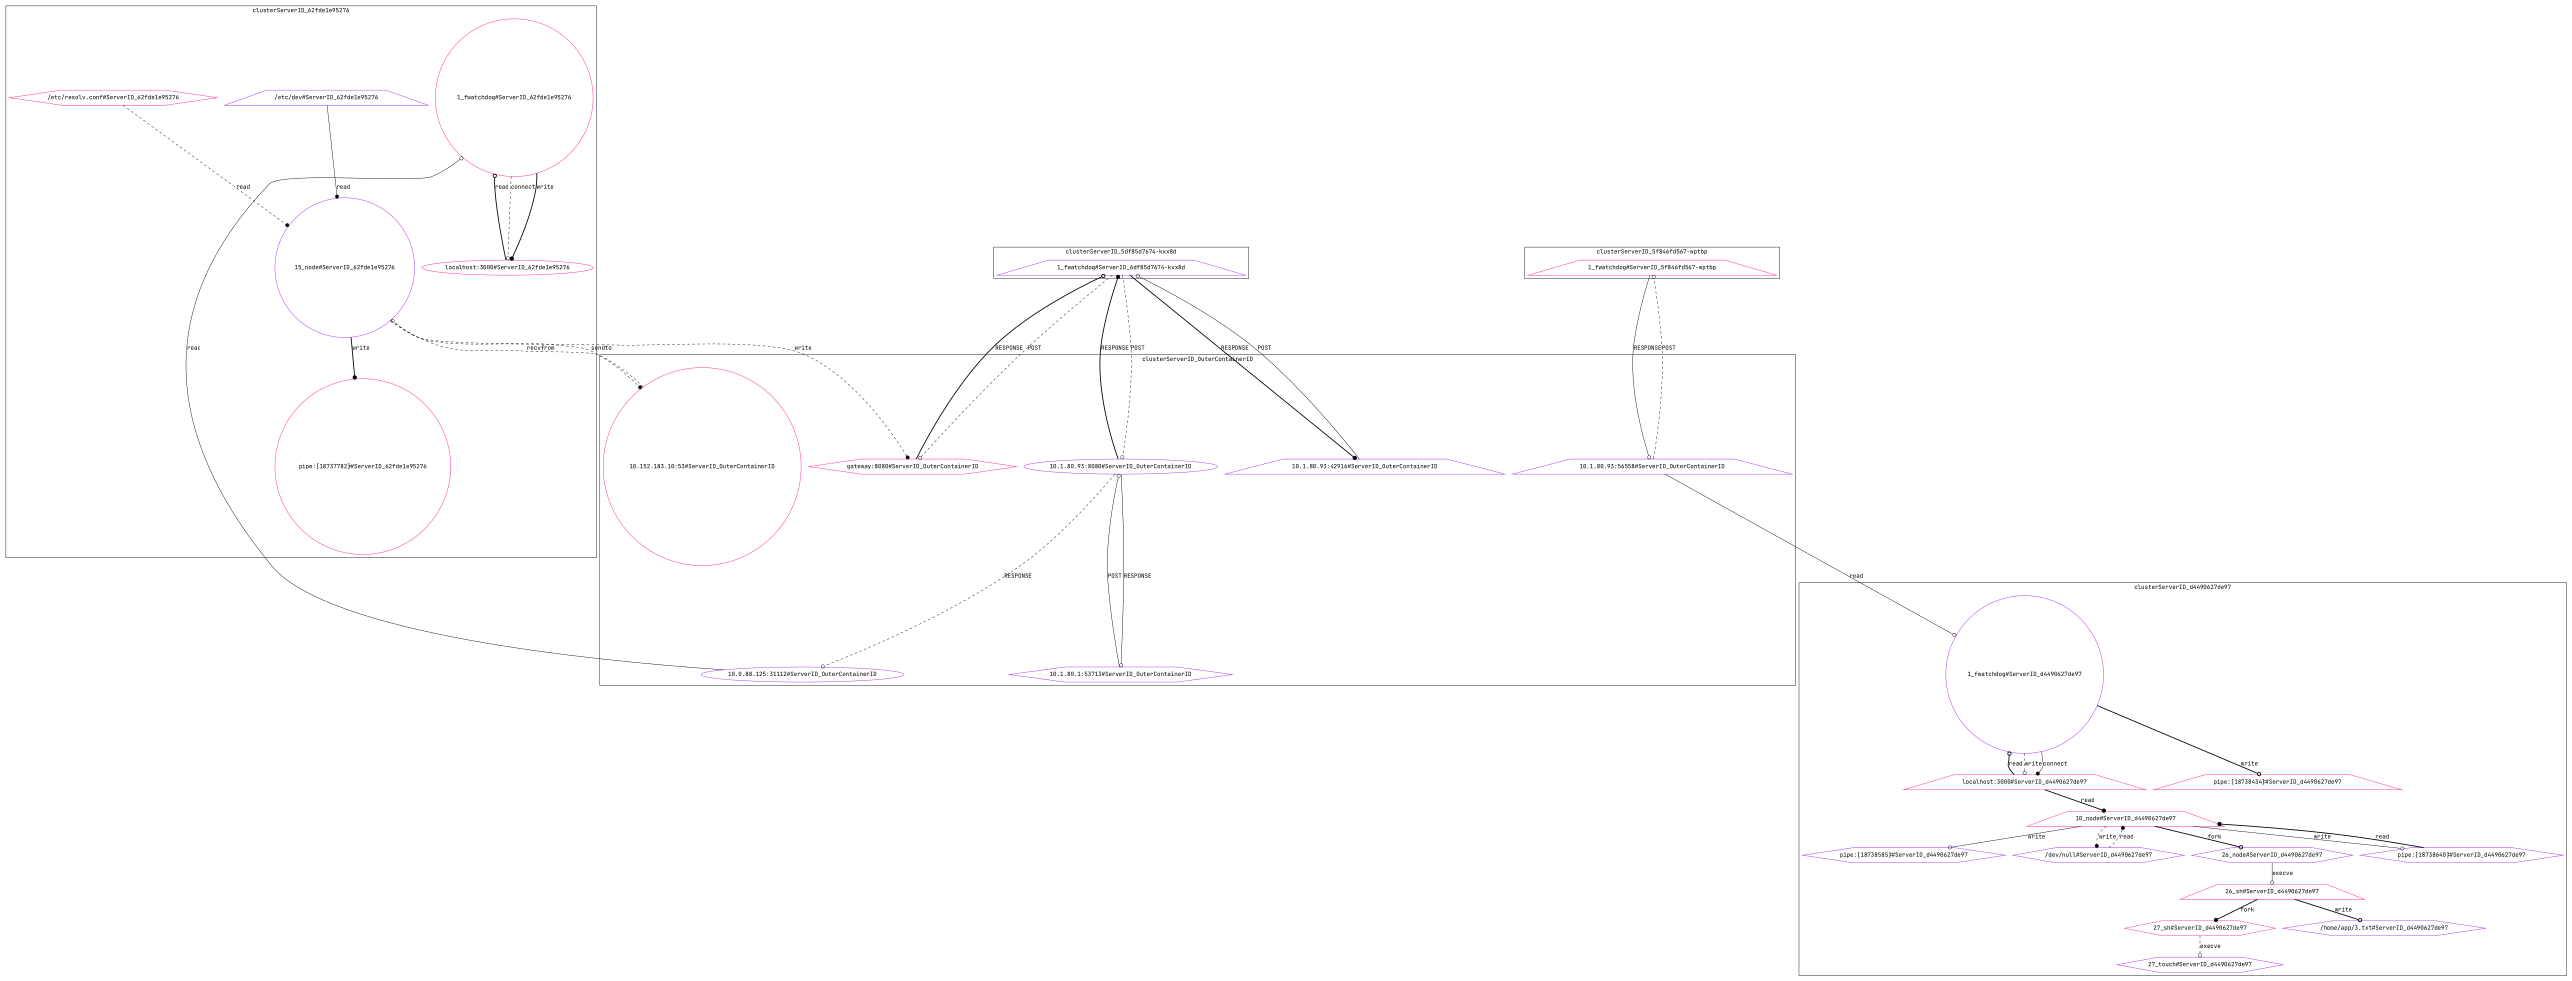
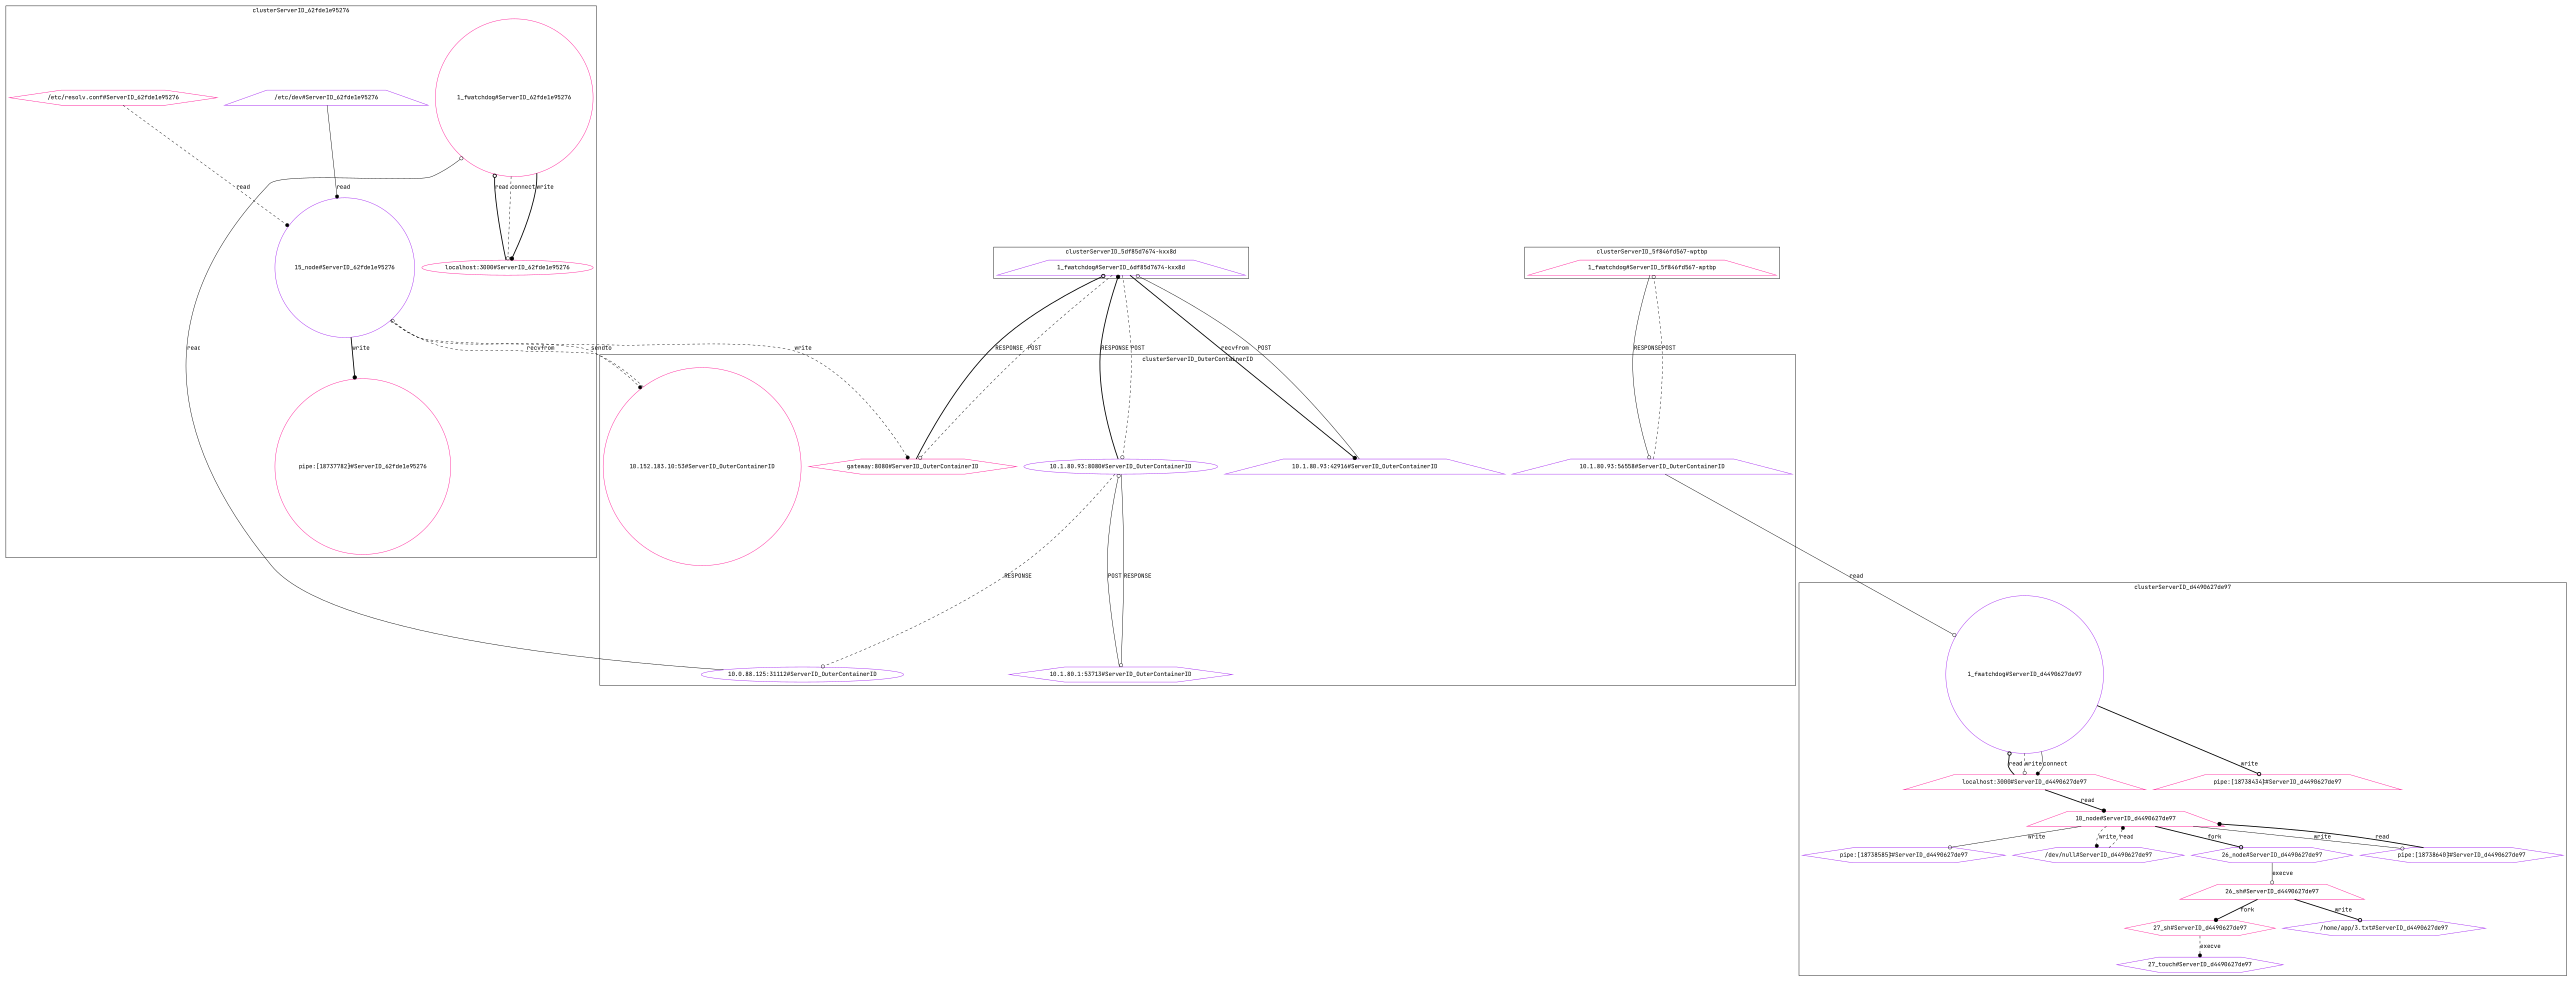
edge "1_fwatchdog#ServerID_6df85d7674-kxx8d" -> "10.1.80.93:42916#ServerID_OuterContainerID": label "RESPONSE" -> "recvfrom"
edge "27_sh#ServerID_d4490627de97" -> "27_touch#ServerID_d4490627de97": arrowhead odot -> dot
